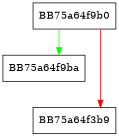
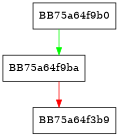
edge "BB75a64f9b0" -> "BB75a64f3b9": now "BB75a64f9ba" -> "BB75a64f3b9"
